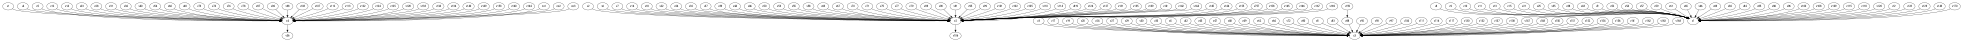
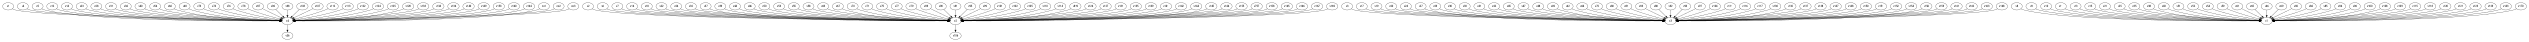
node "v57": removed
edge "v159" -> "v88": now "v159" -> "c3"
